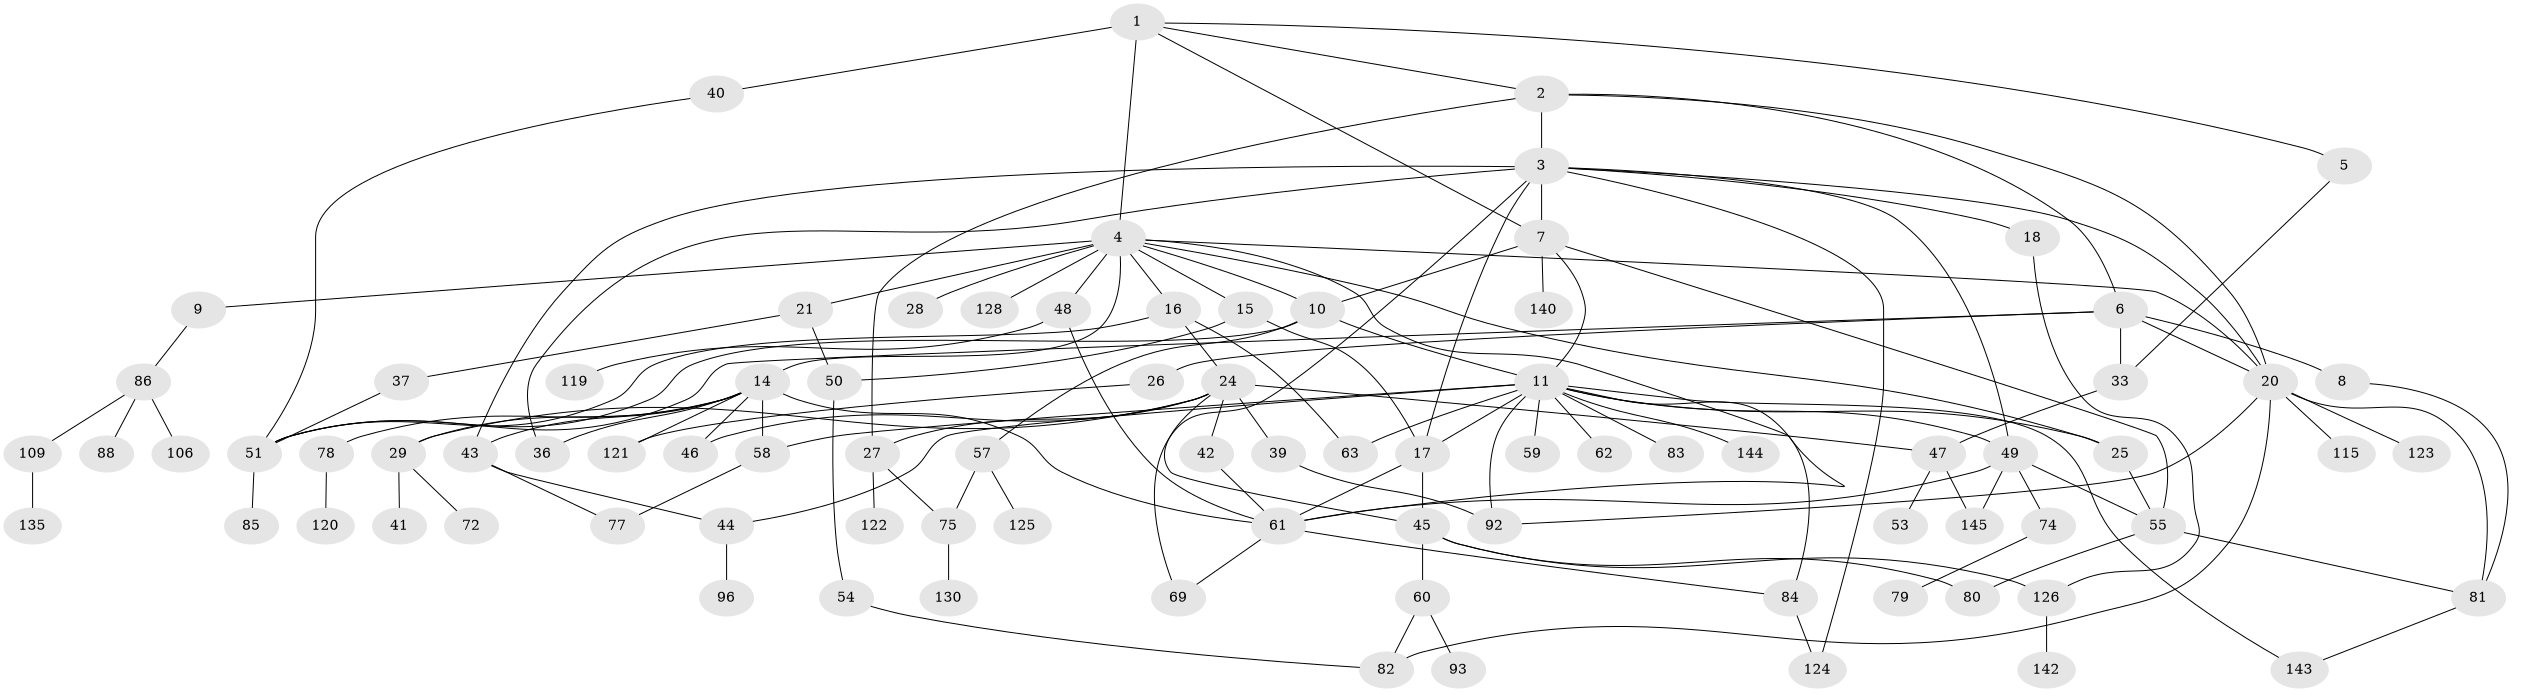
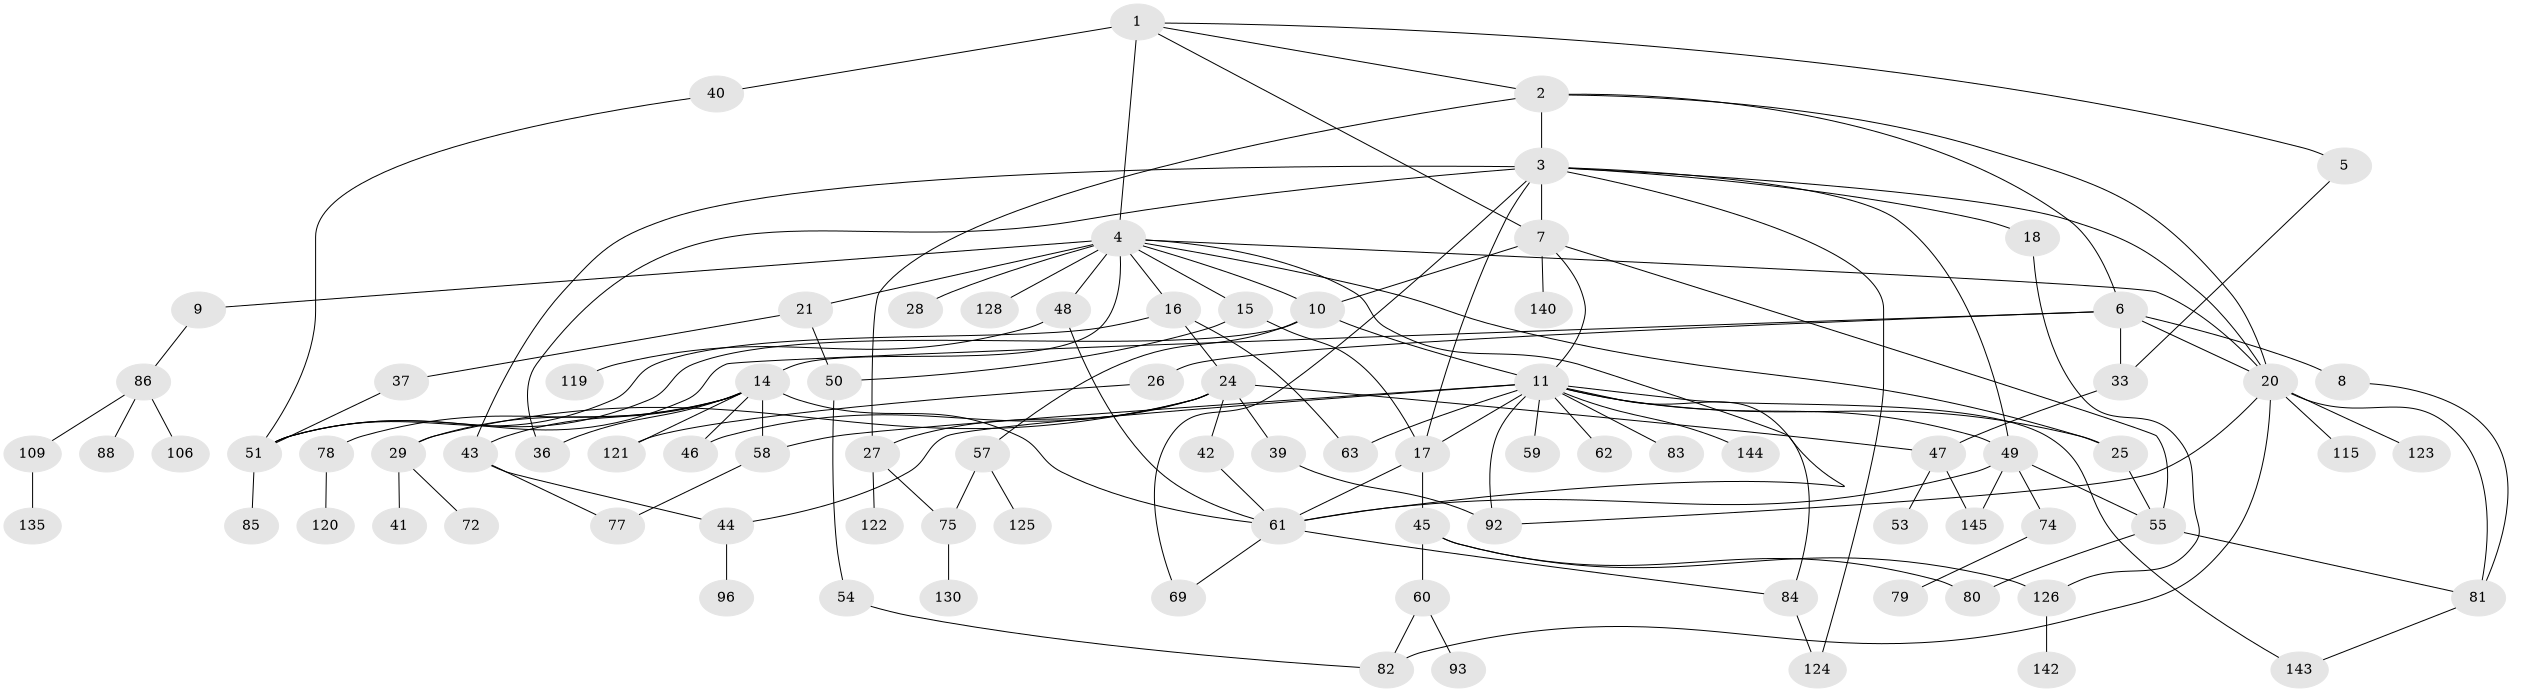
edge "24" -- "45": removed
